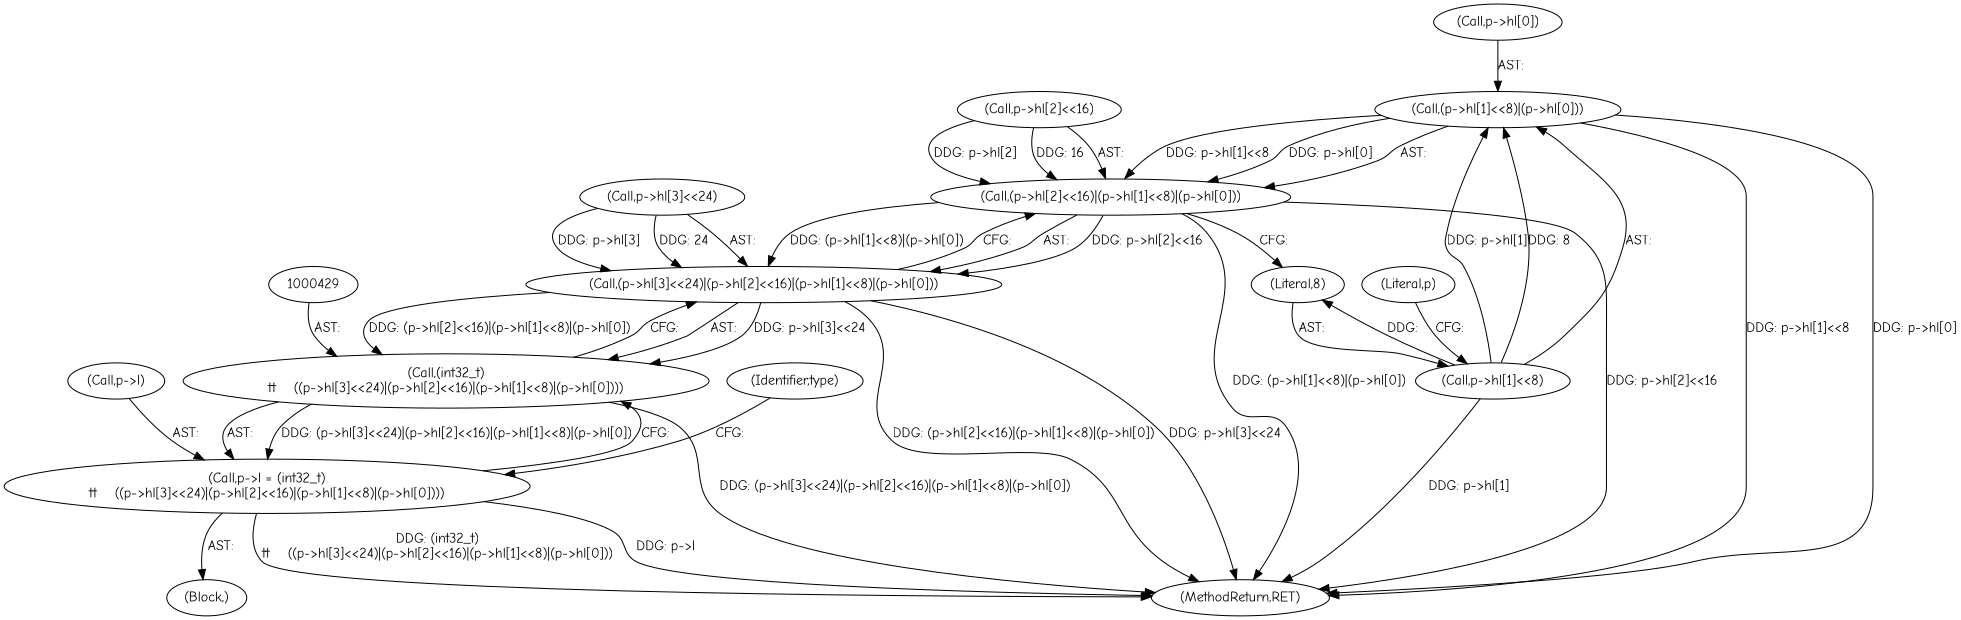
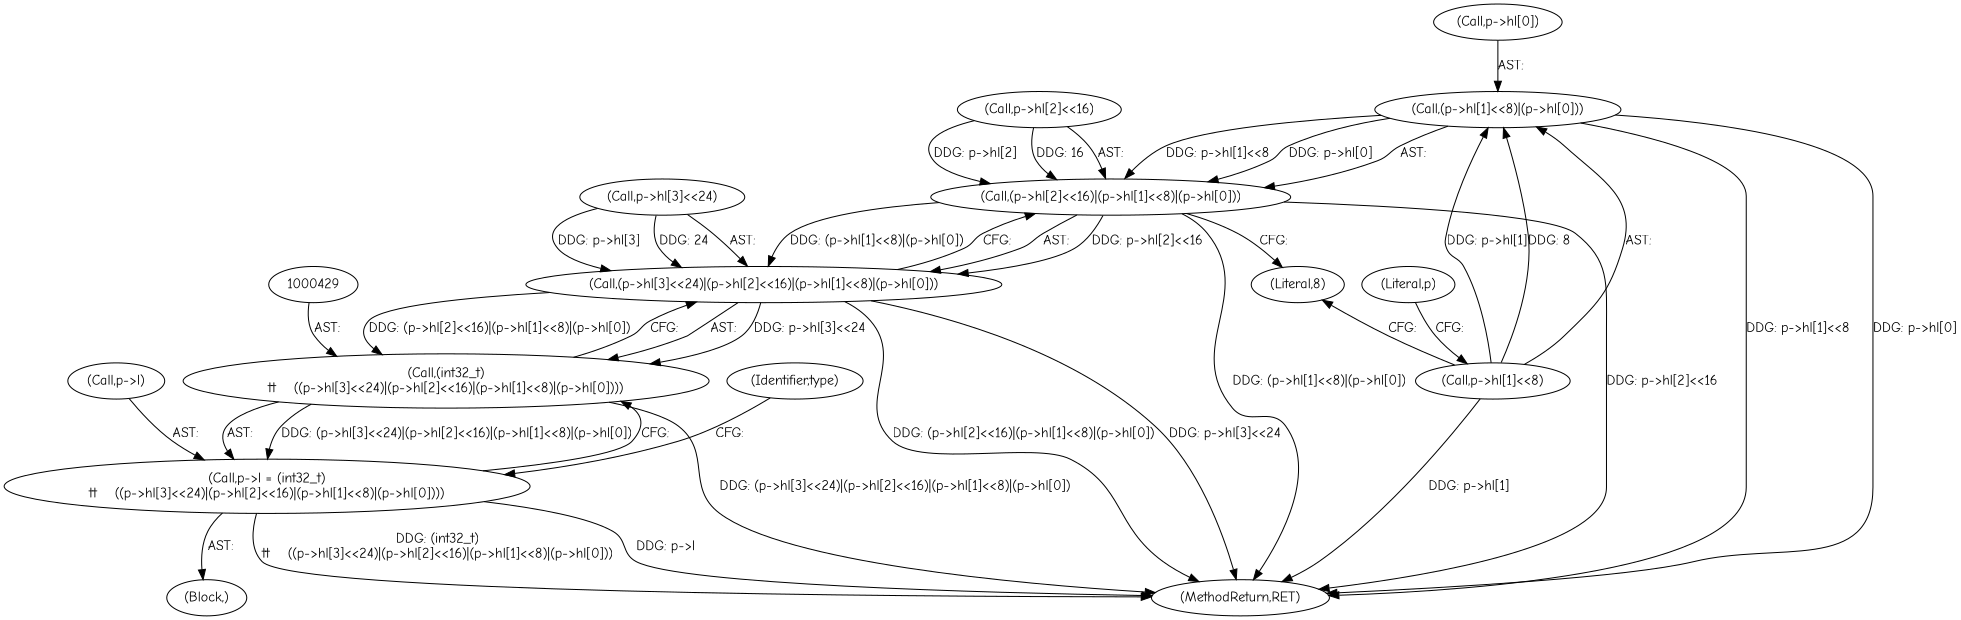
edge "(Call,p->hl[1]<<8)" -> "(Literal,8)": label "DDG: " -> "CFG: "
edge "(Literal,8)" -> "(Call,p->hl[1]<<8)": removed, label "AST:"
